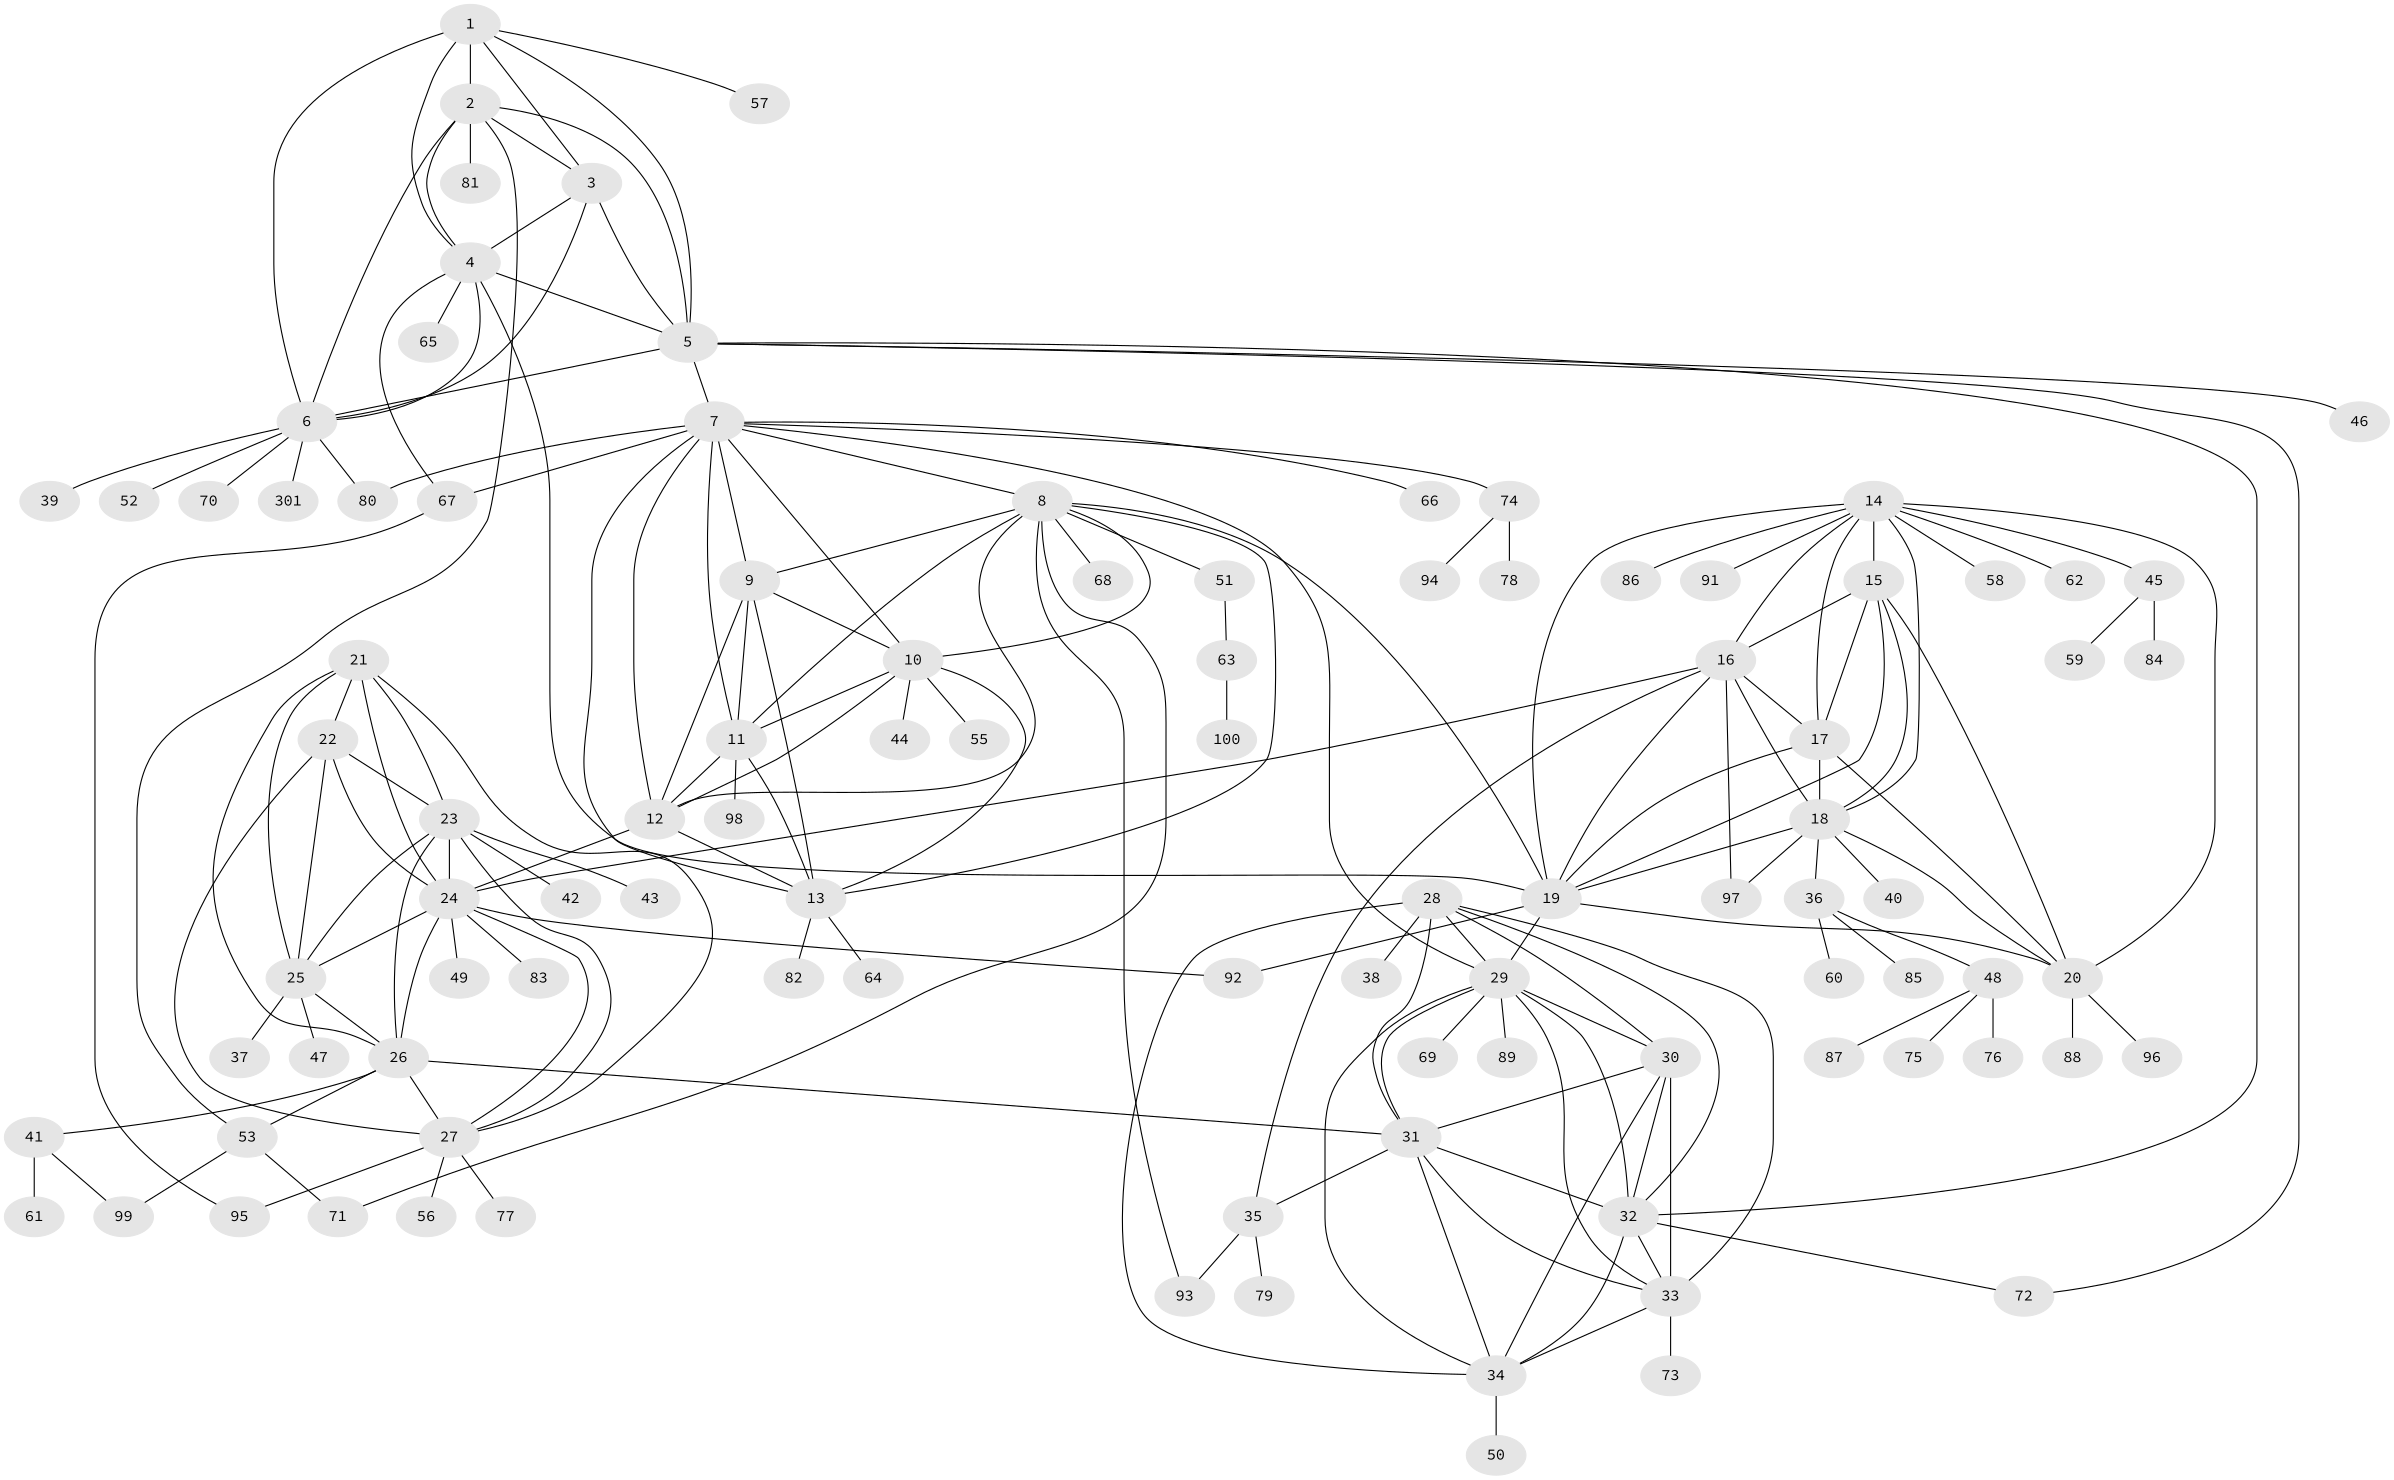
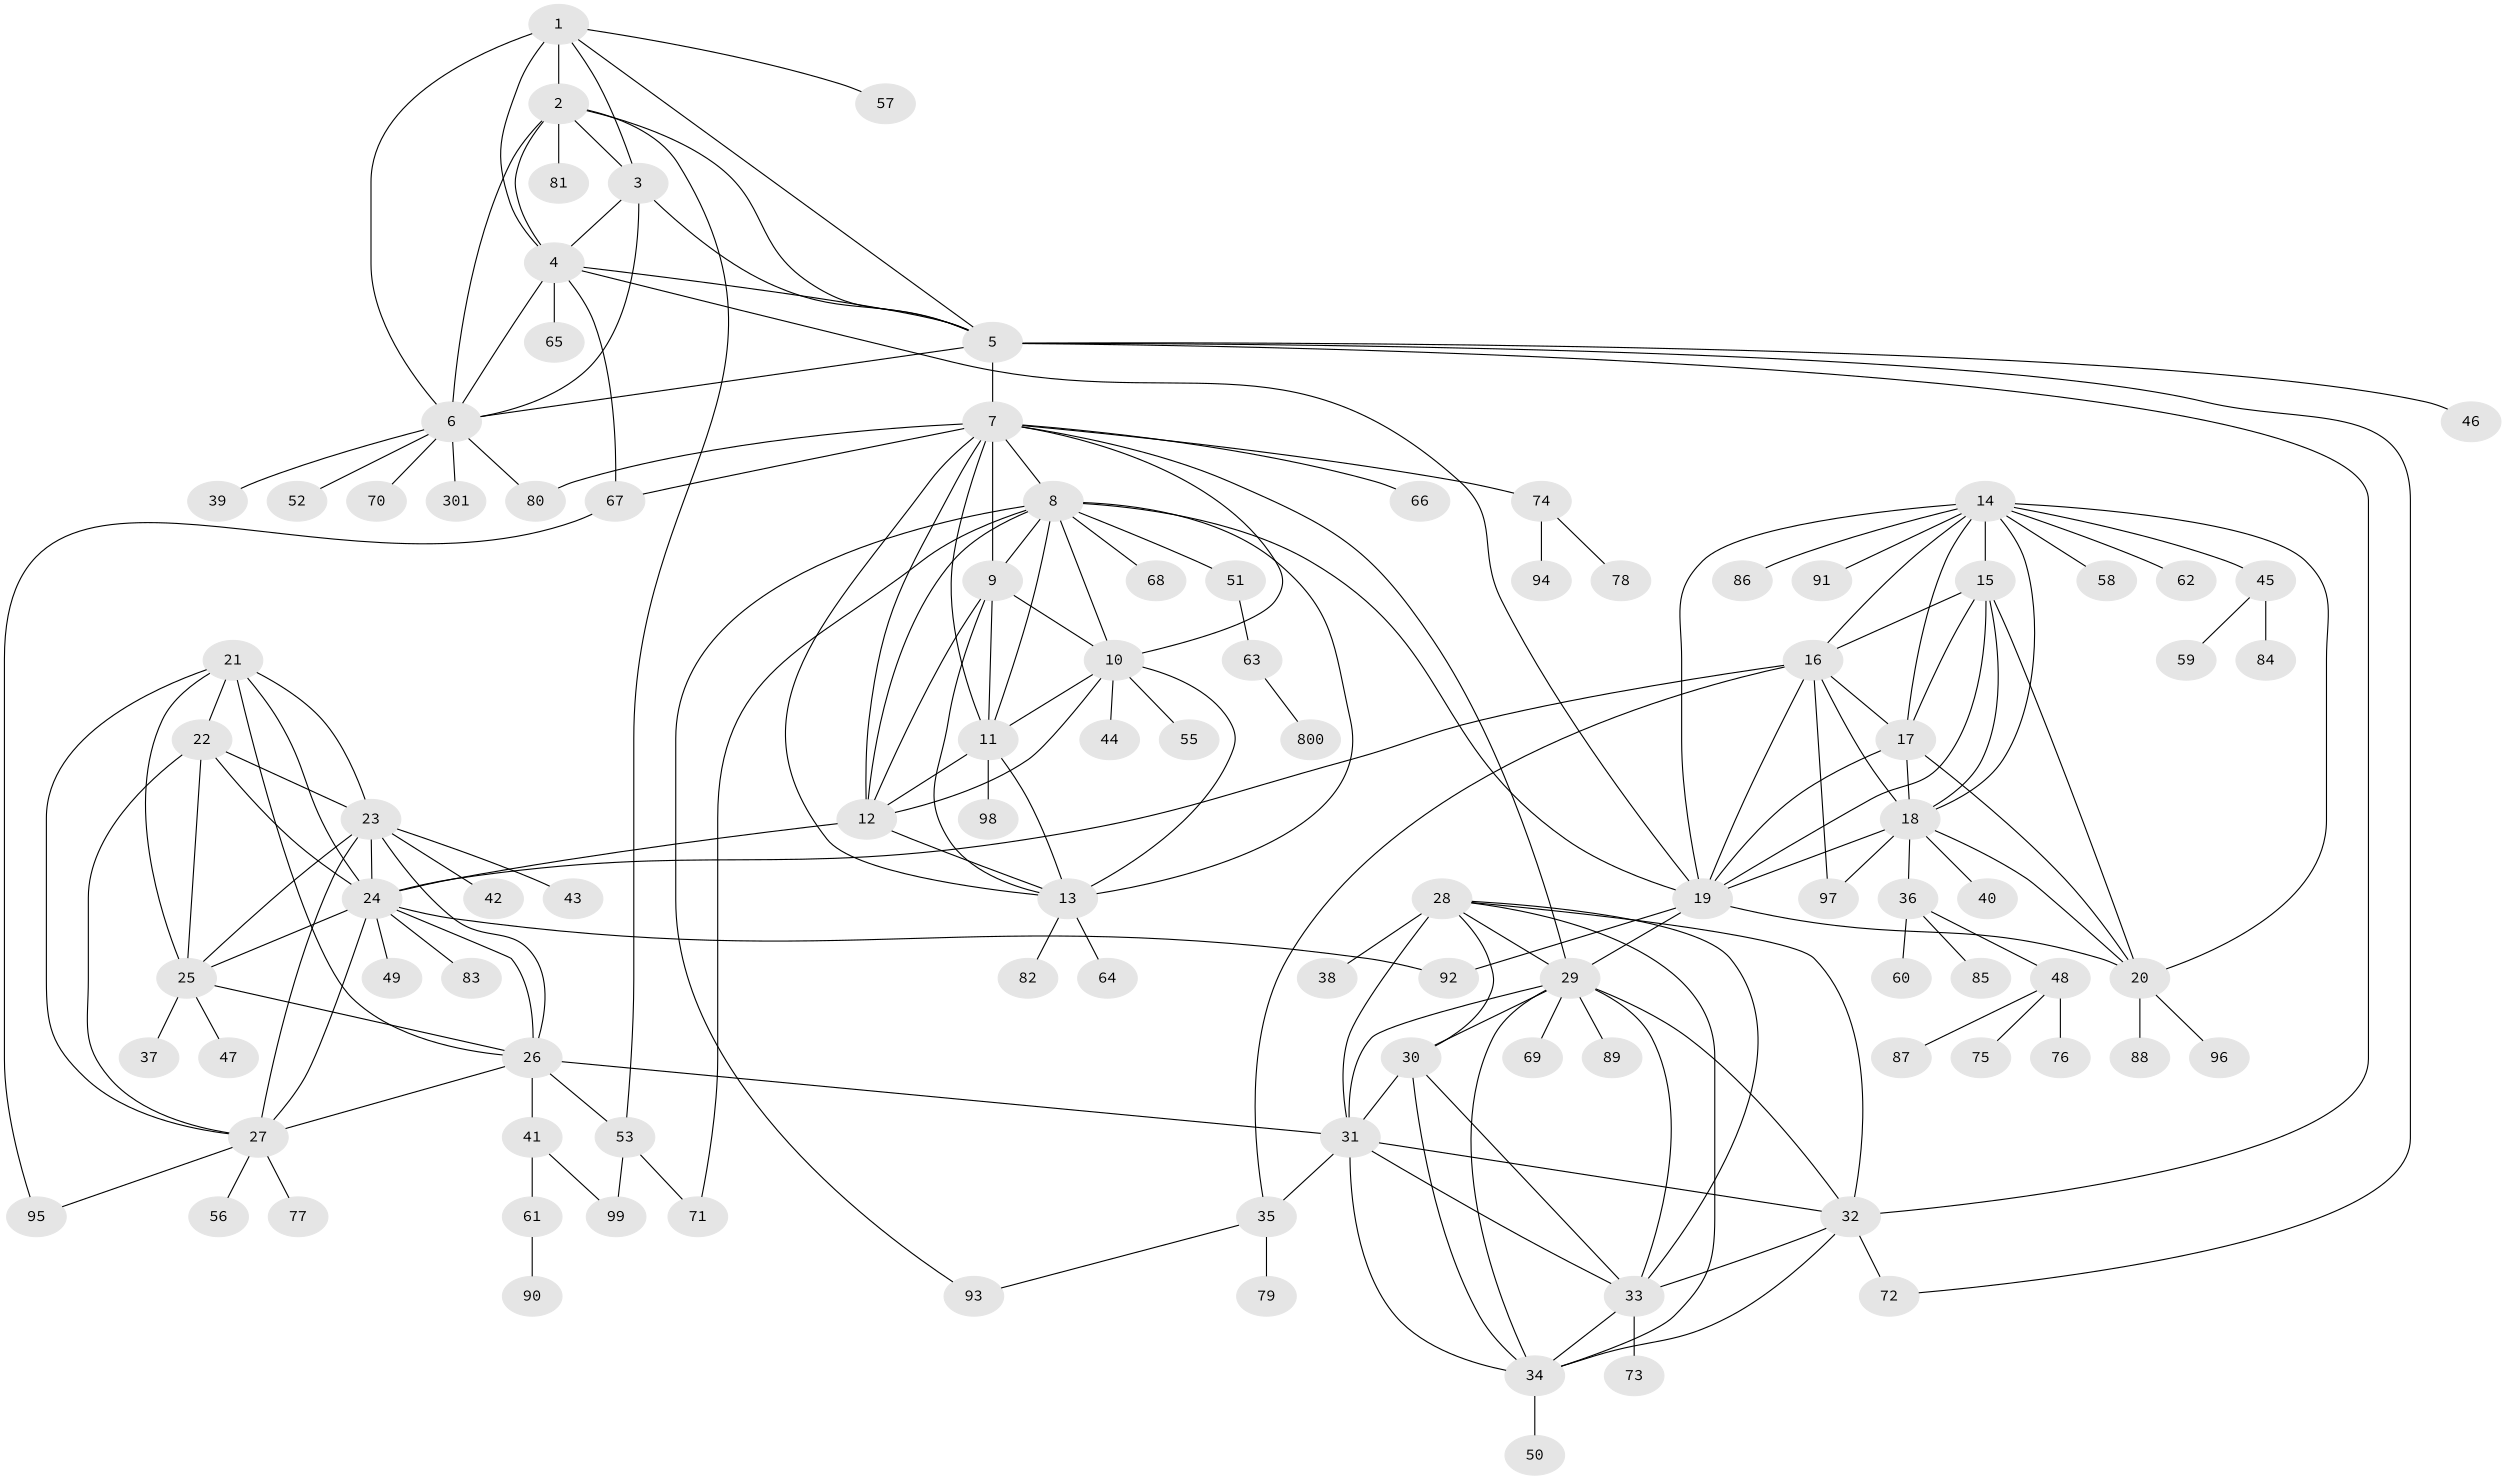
node "100": label "100" -> "800"
edge "30" -- "32": removed
node "90": added
